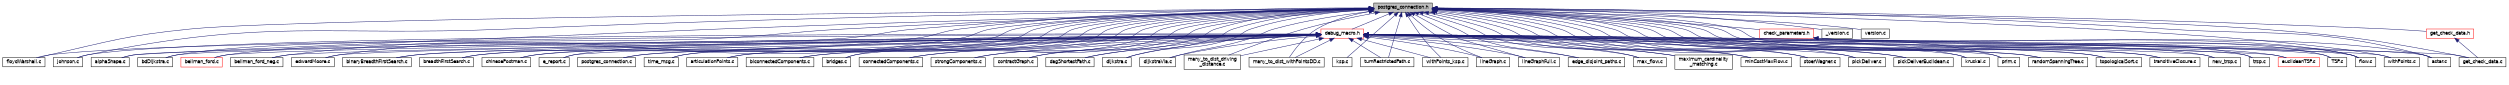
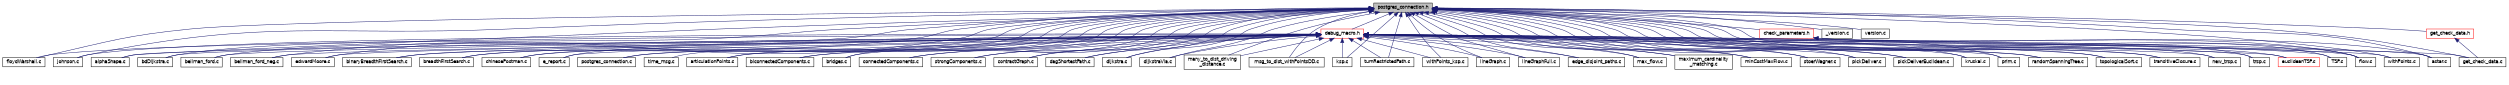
edge "time_msg.c" -> "debug_macro.h": now "ksp.c" -> "debug_macro.h"
node "bellman_ford.c": color red -> black
node "many_to_dist_withPointsDD.c": label "many_to_dist_withPointsDD.c" -> "msg_to_dist_withPointsDD.c"
